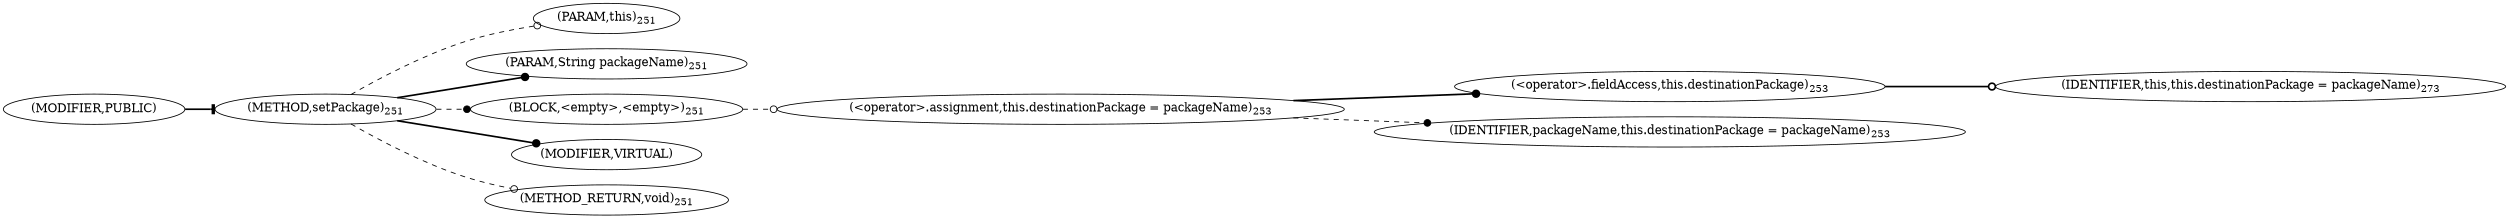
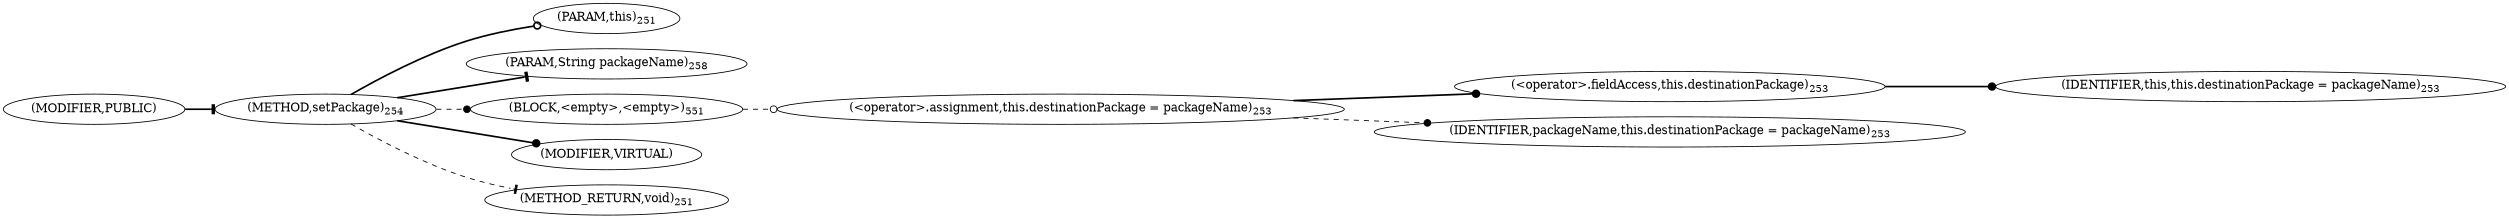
edge "(METHOD,setPackage)" -> "(PARAM,this)": style dashed -> bold
node "(PARAM,String packageName)": text "251" -> "258"
node "(IDENTIFIER,this,this.destinationPackage = packageName)": text "273" -> "253"
edge "(METHOD,setPackage)" -> "(PARAM,String packageName)": arrowhead dot -> tee
edge "(<operator>.fieldAccess,this.destinationPackage)" -> "(IDENTIFIER,this,this.destinationPackage = packageName)": arrowhead odot -> dot
node "(METHOD,setPackage)": text "251" -> "254"
node "(BLOCK,<empty>,<empty>)": text "251" -> "551"
edge "(METHOD,setPackage)" -> "(METHOD_RETURN,void)": arrowhead odot -> tee
